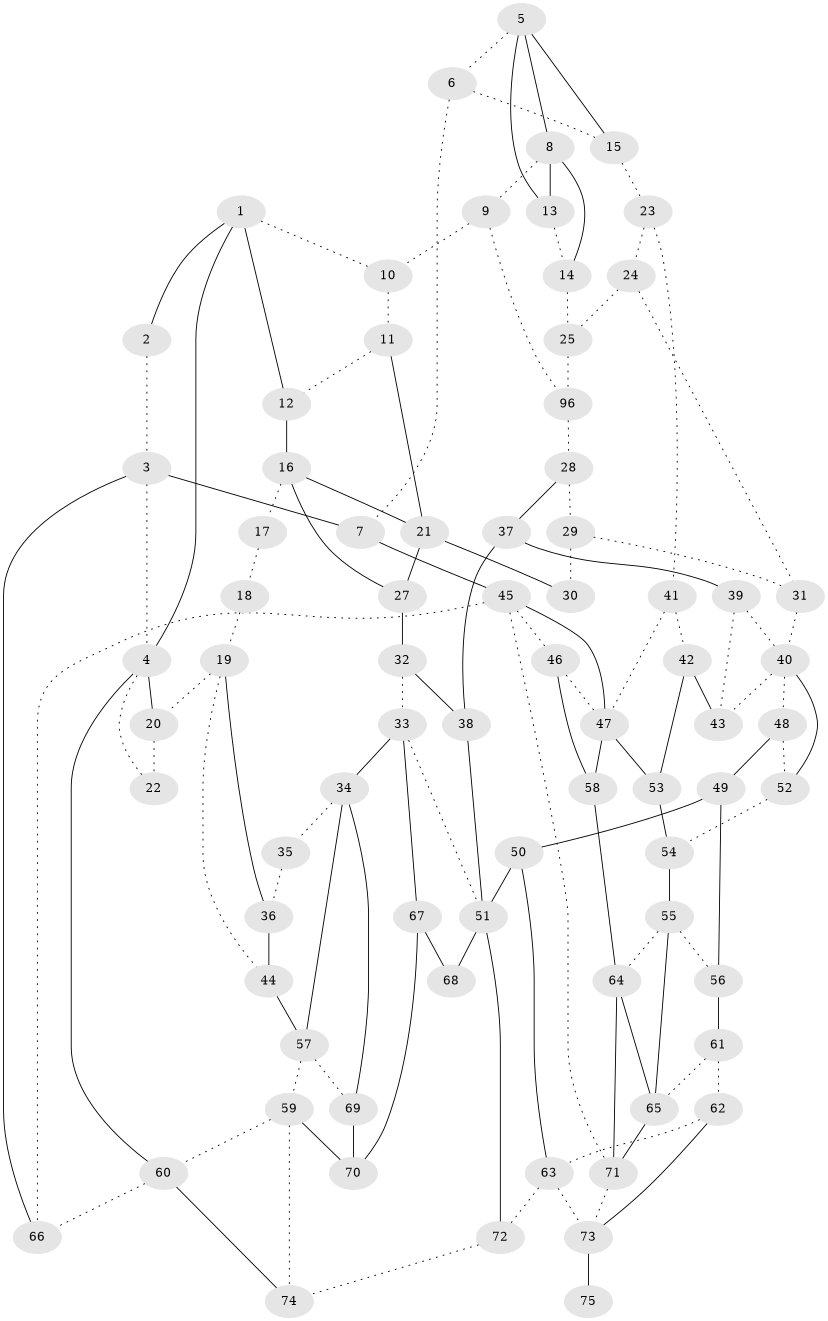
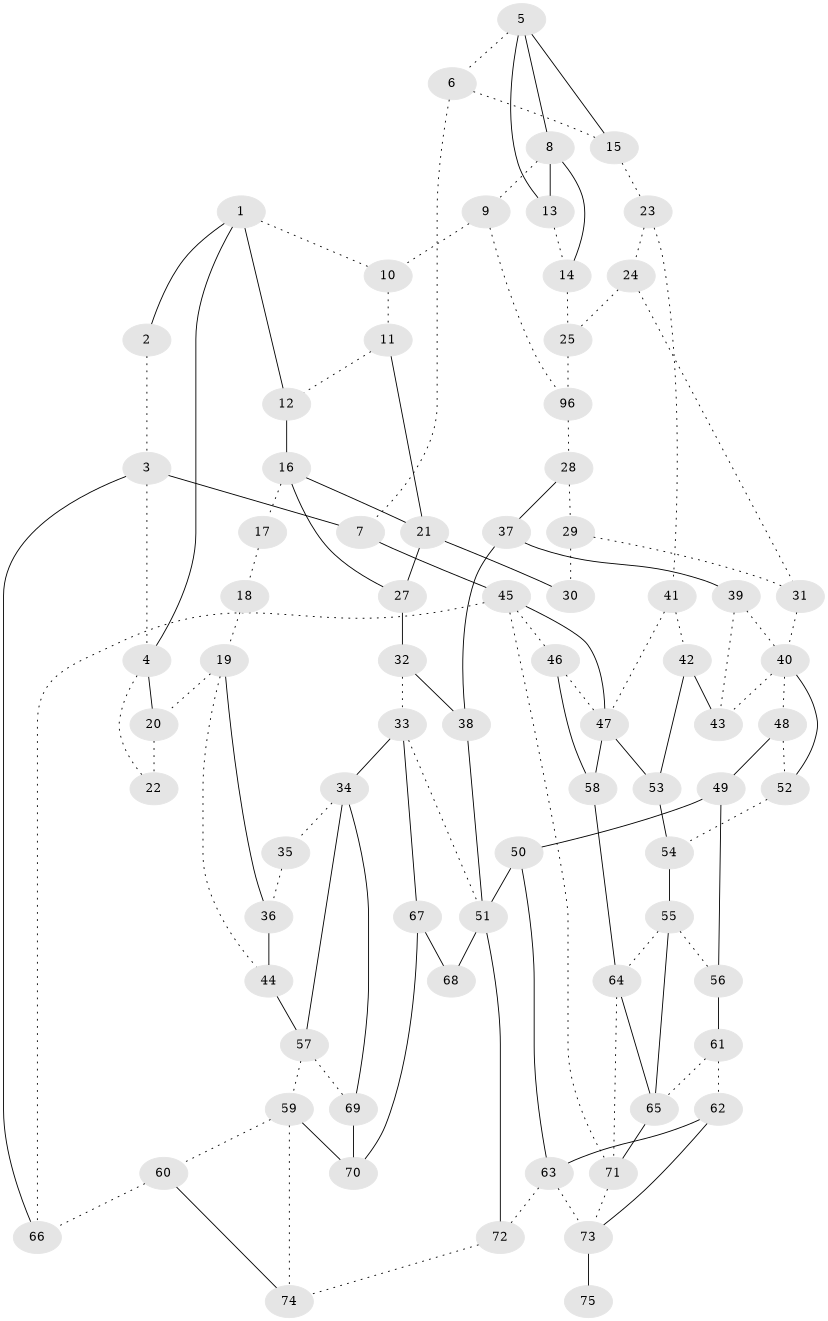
edge "4" -- "60": removed
edge "64" -- "71": style solid -> dotted
edge "62" -- "63": style dotted -> solid
